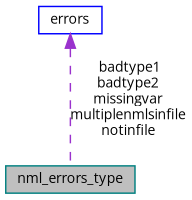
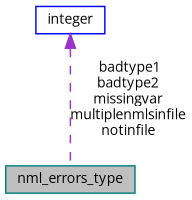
node "errors": label "errors" -> "integer"
